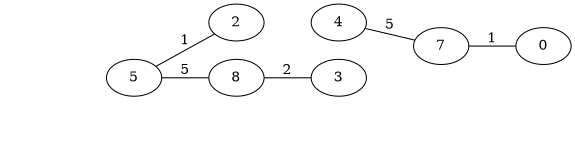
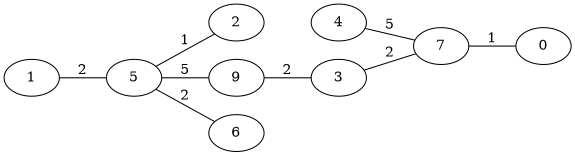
edge "7" -- "3": added, label "2"
node "1": added
node "8": label "8" -> "9"
node "6": added
